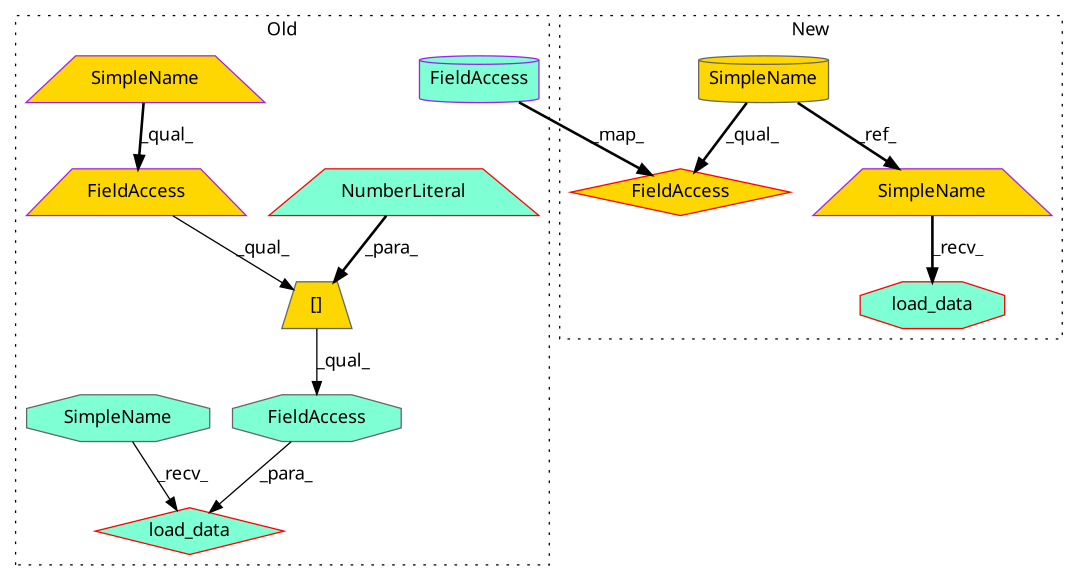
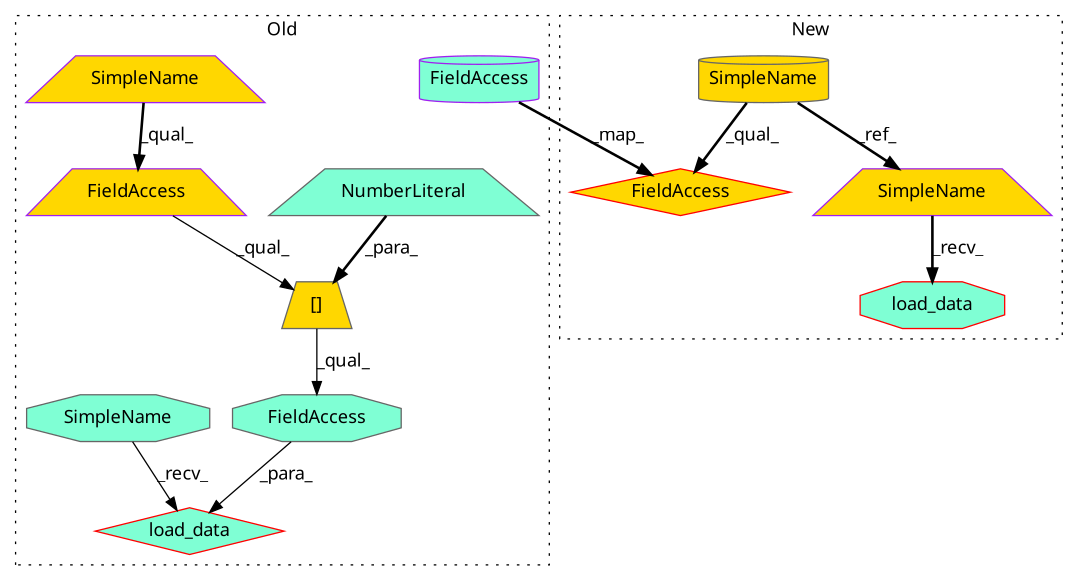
node "NumberLiteral": color red -> gray40
